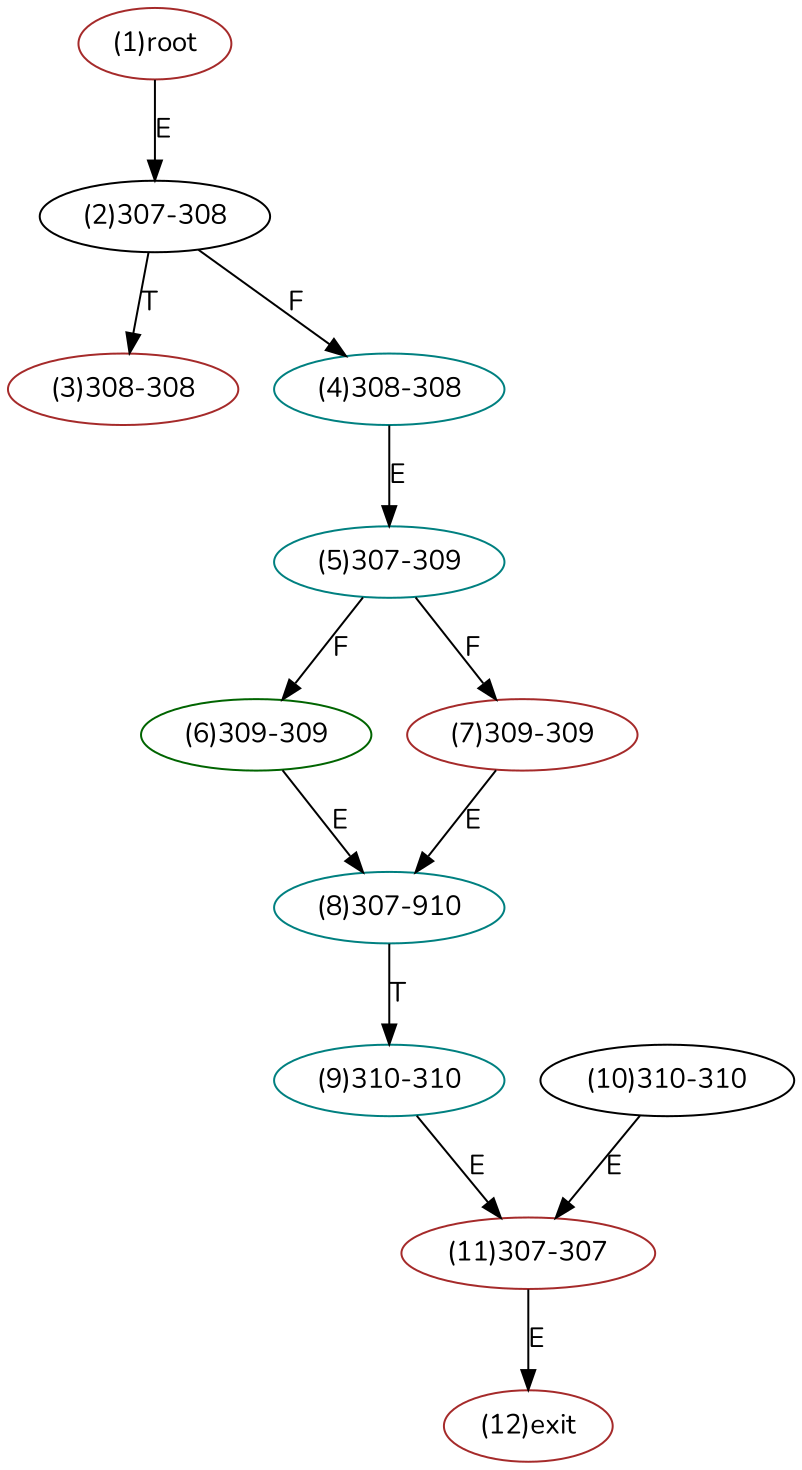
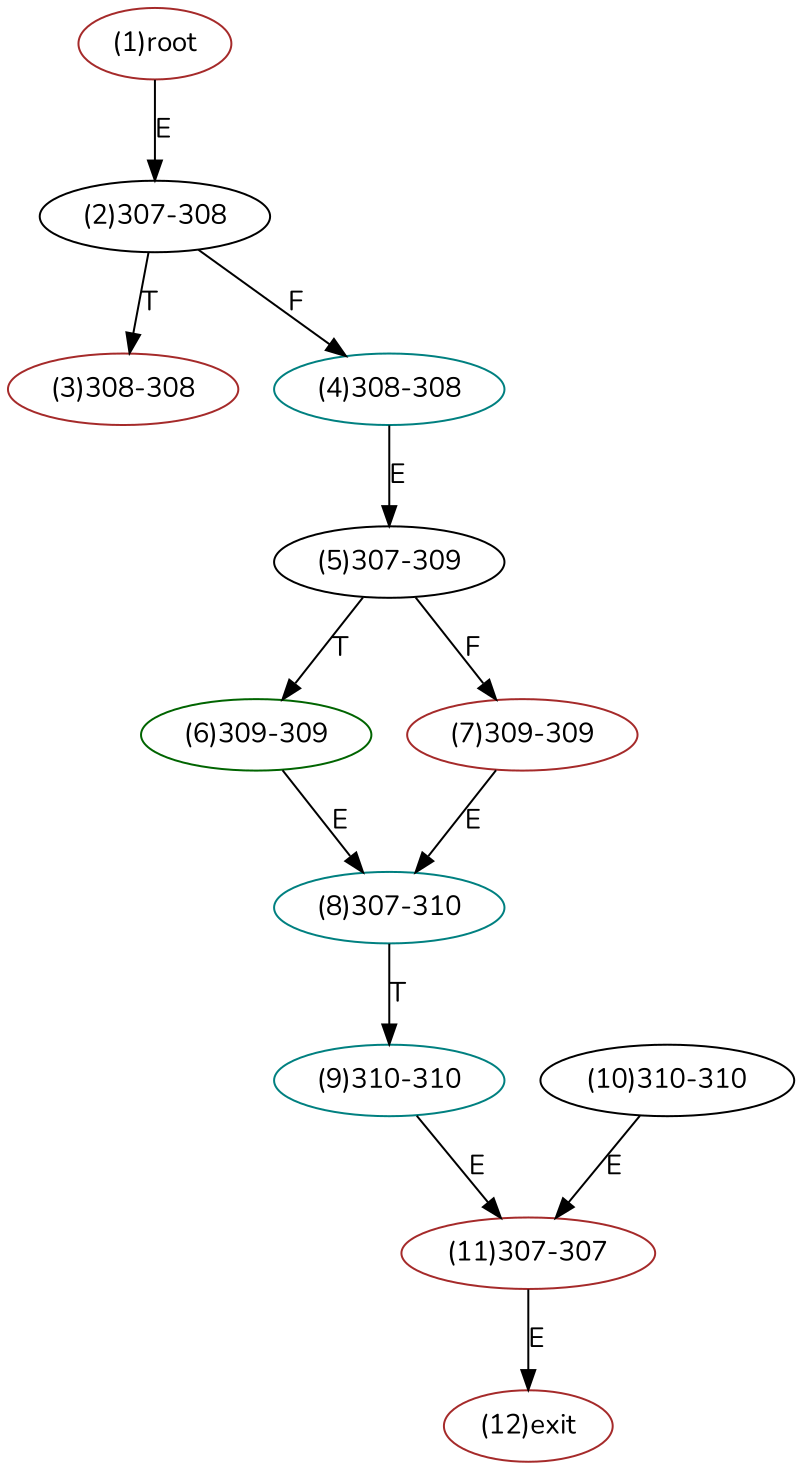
node "(5)307-309": color teal -> black
edge "(5)307-309" -> "(6)309-309": label "F" -> "T"
node "(8)307-910": label "(8)307-910" -> "(8)307-310"
